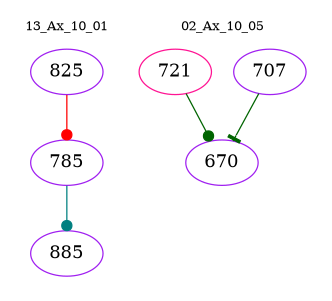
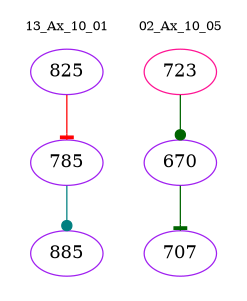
node "721": label "721" -> "723"
edge "825" -> "785": arrowhead dot -> tee
edge "707" -> "670": reversed
